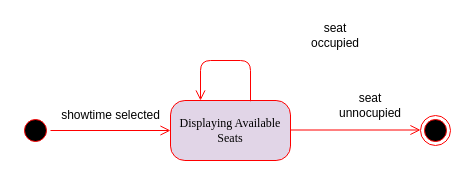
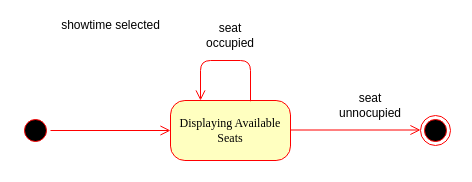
node "seat occupied": moved (336, 36) -> (231, 36)
node "showtime selected": moved (111, 116) -> (111, 26)
node "Displaying Available Seats": fillcolor #e1d5e7 -> #ffffc0
